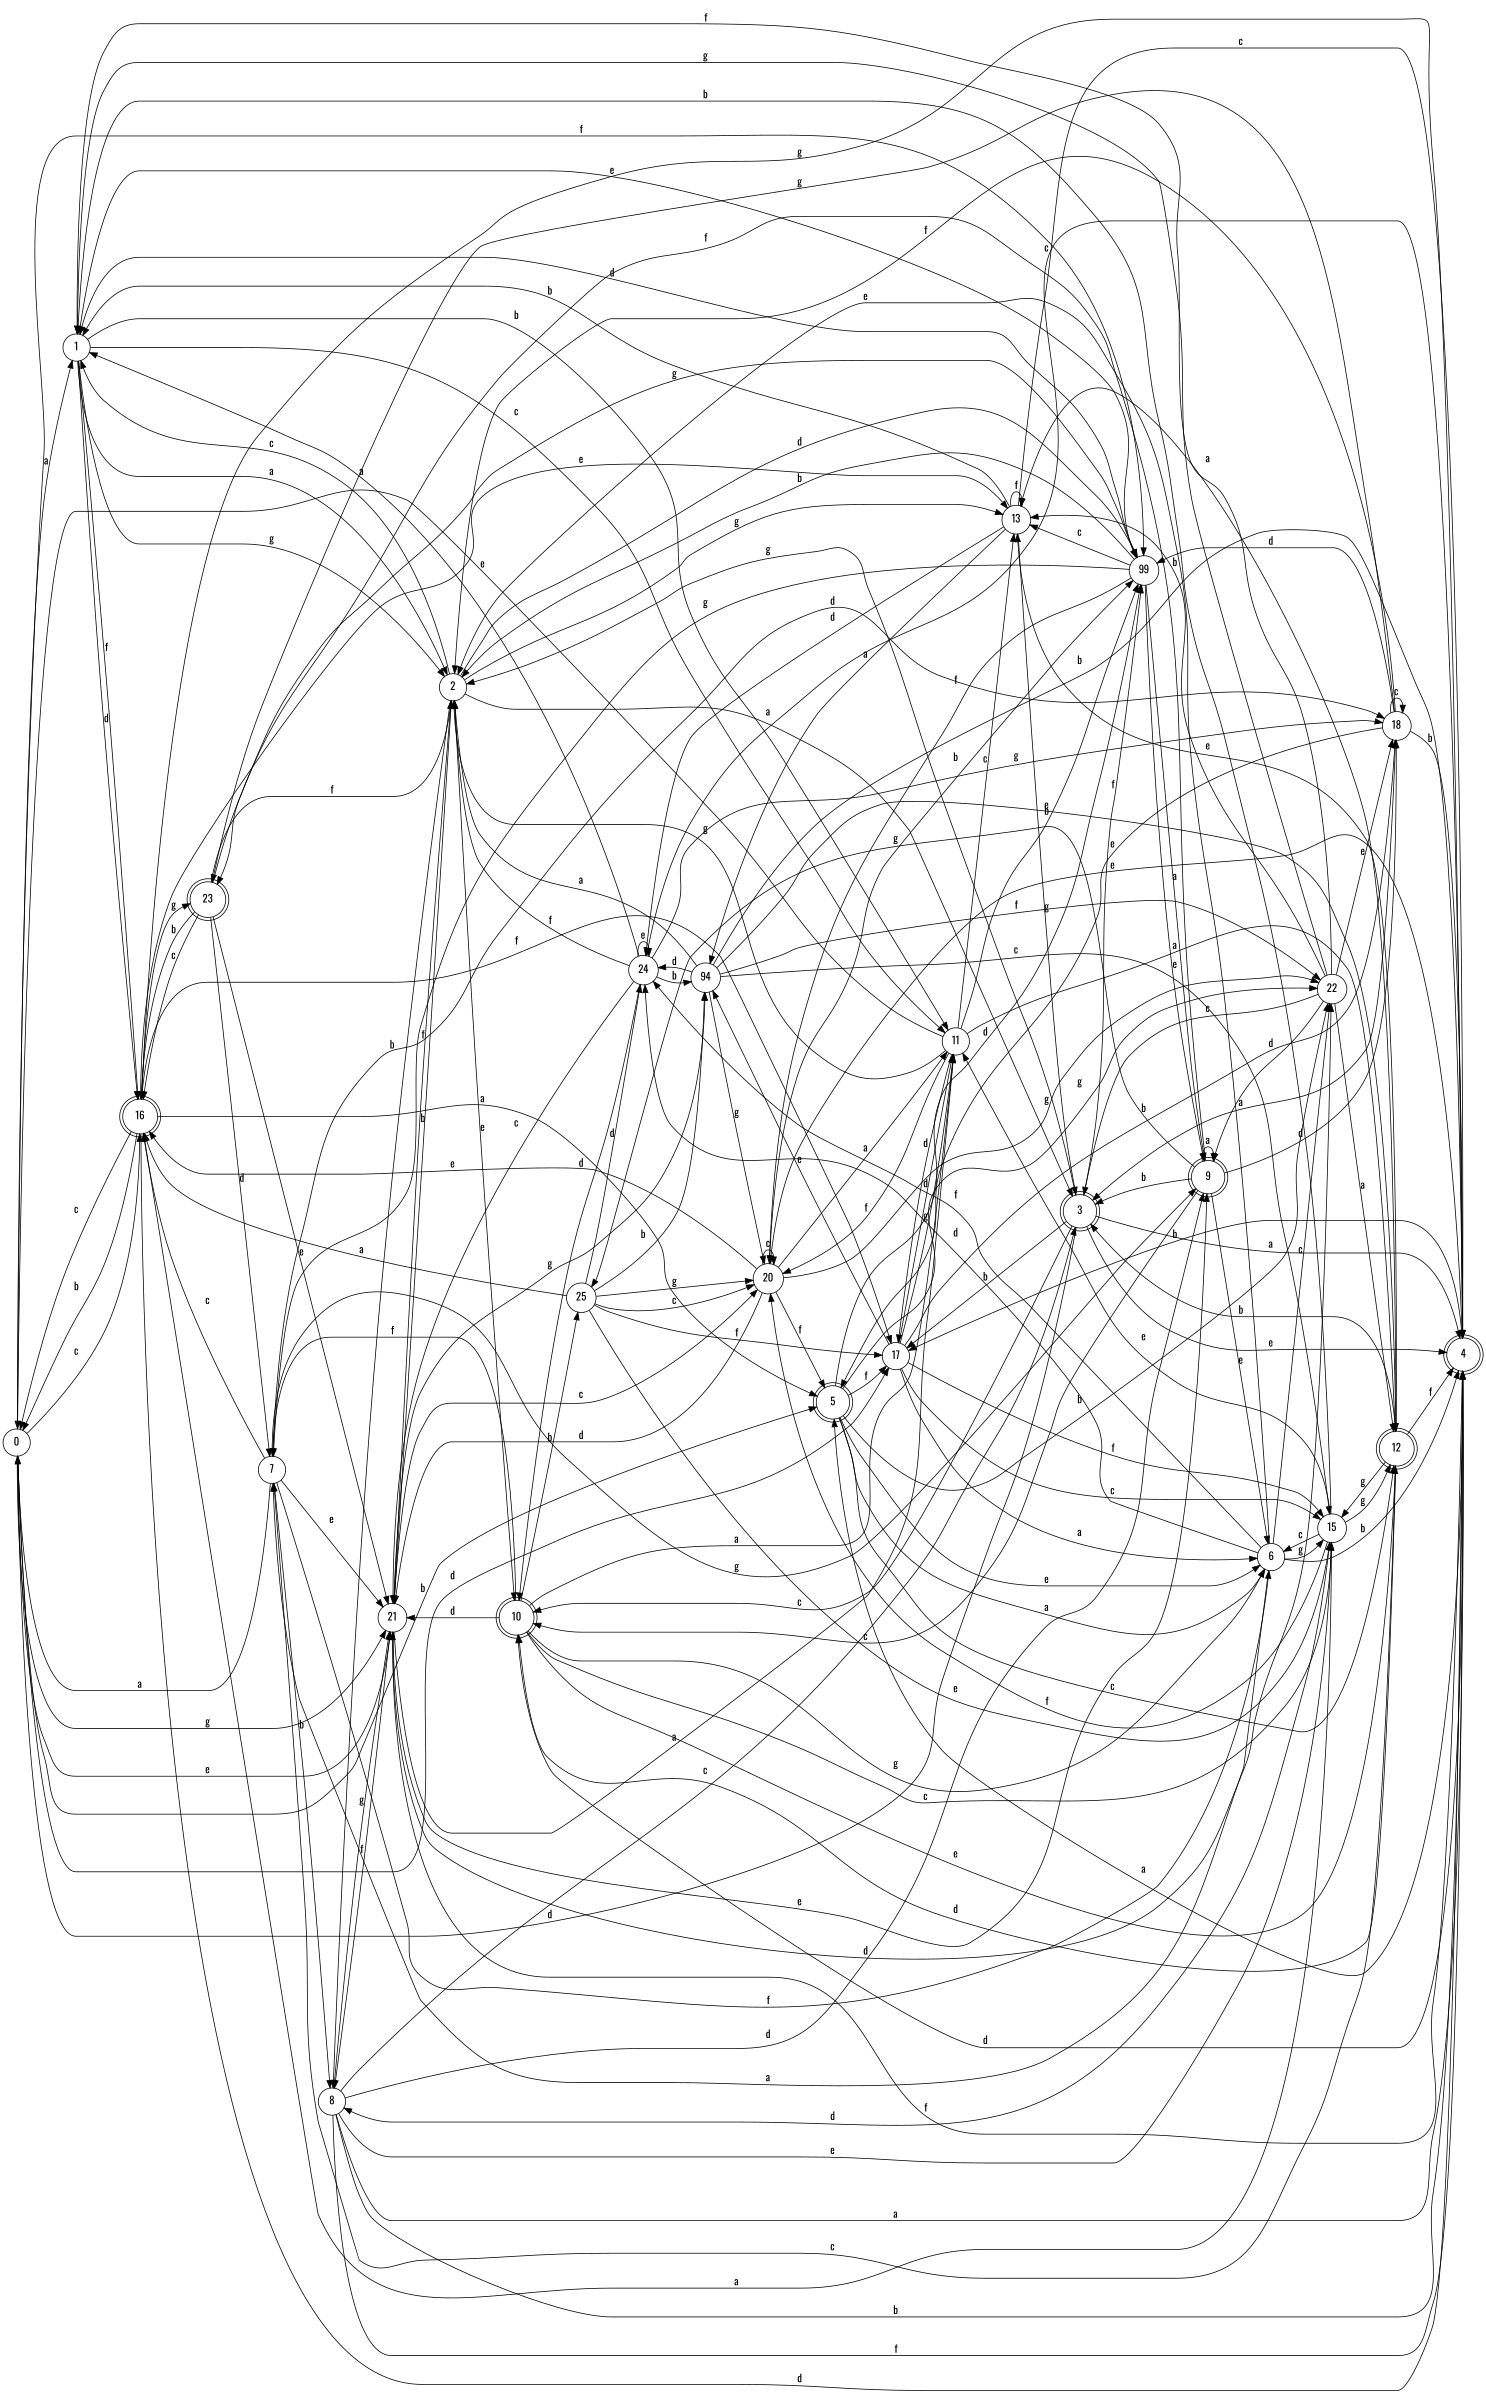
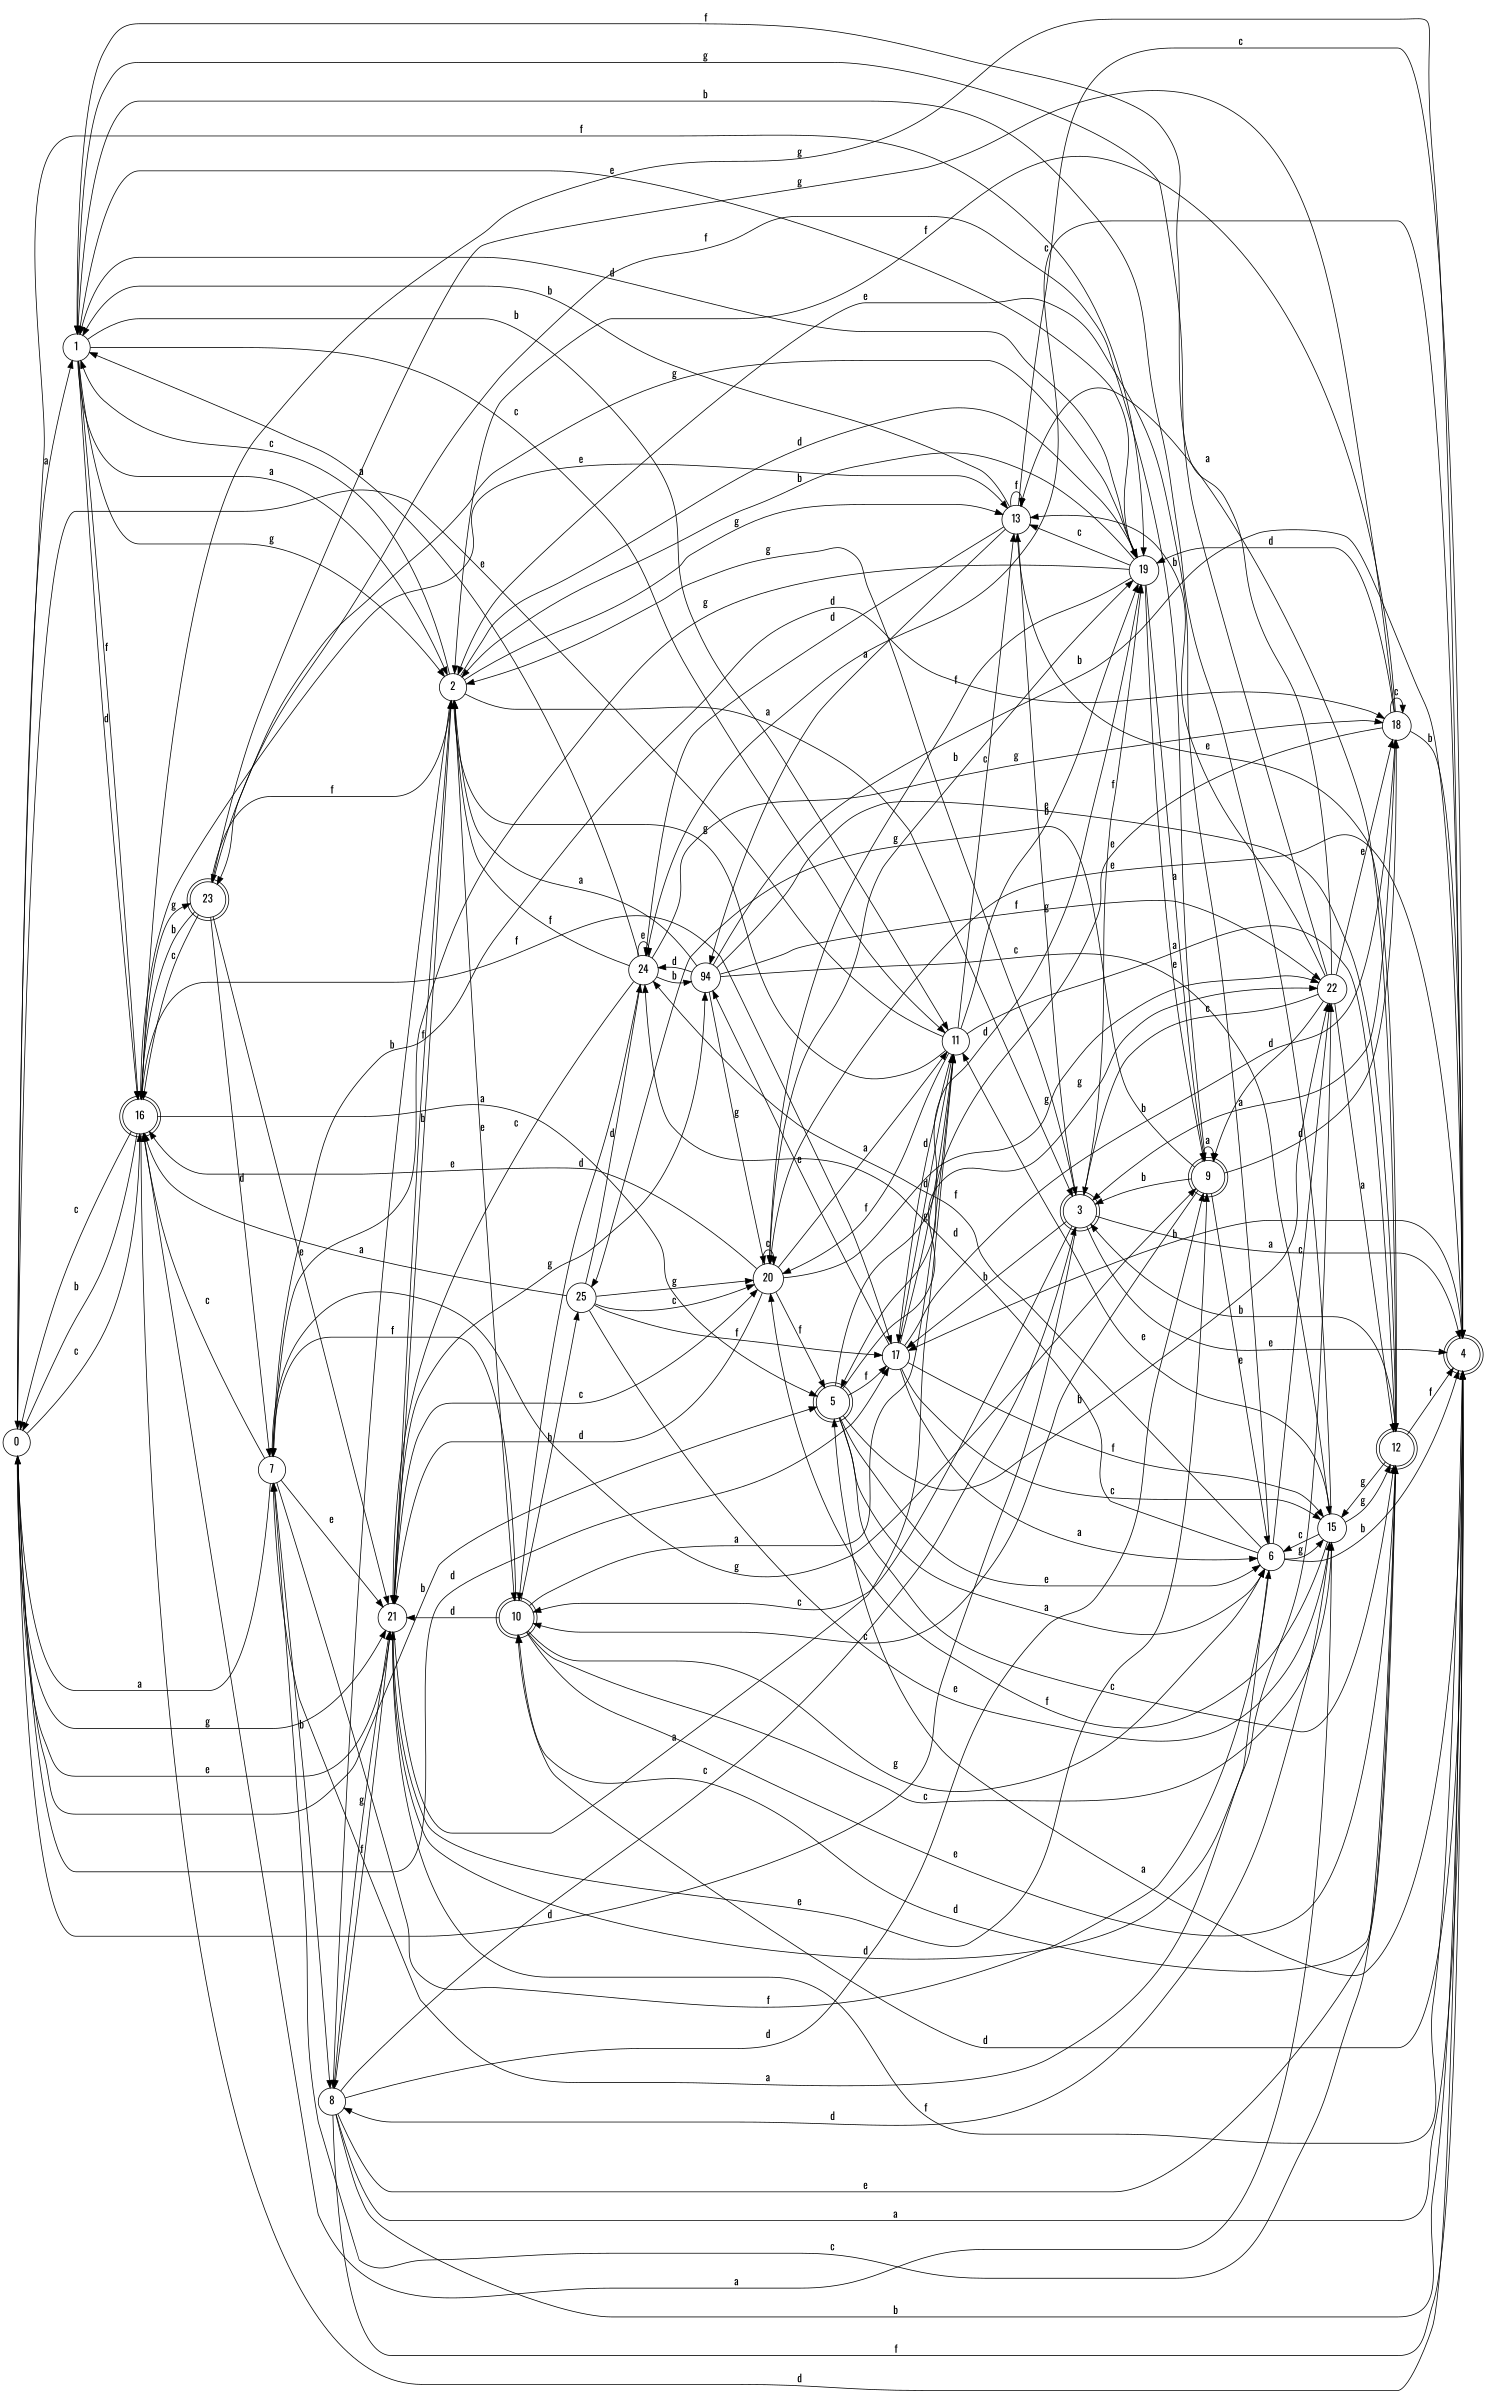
node "99": label "99" -> "19"
edge "25" -> "94": removed, label "b"
edge "8" -> "15": now "8" -> "12"
